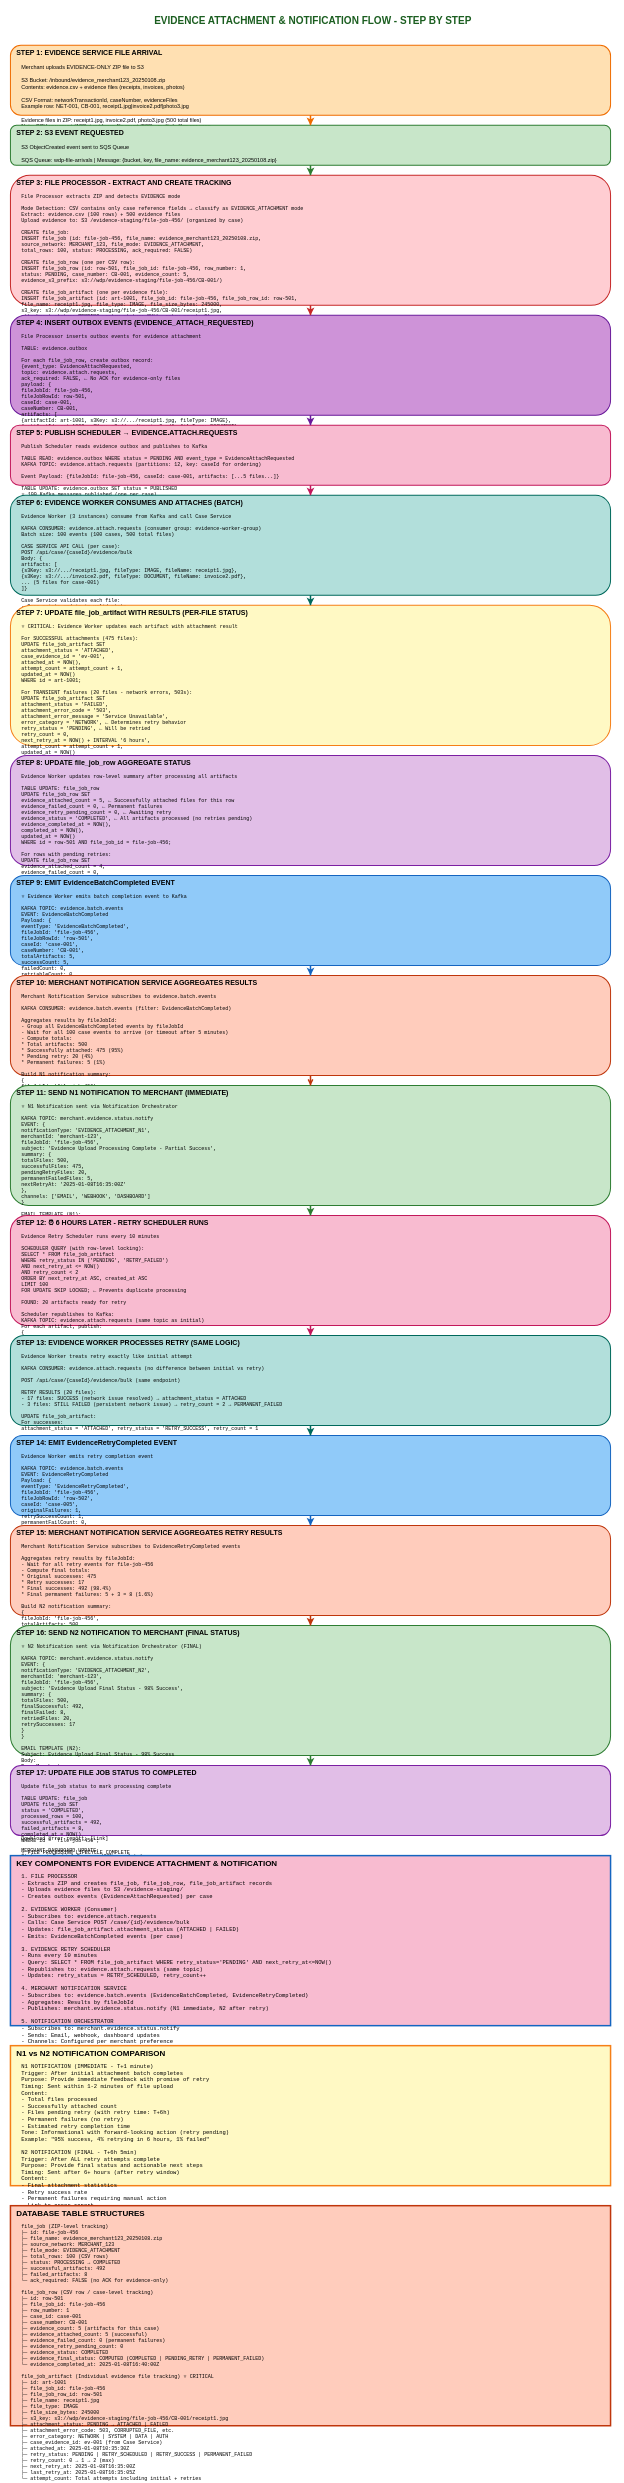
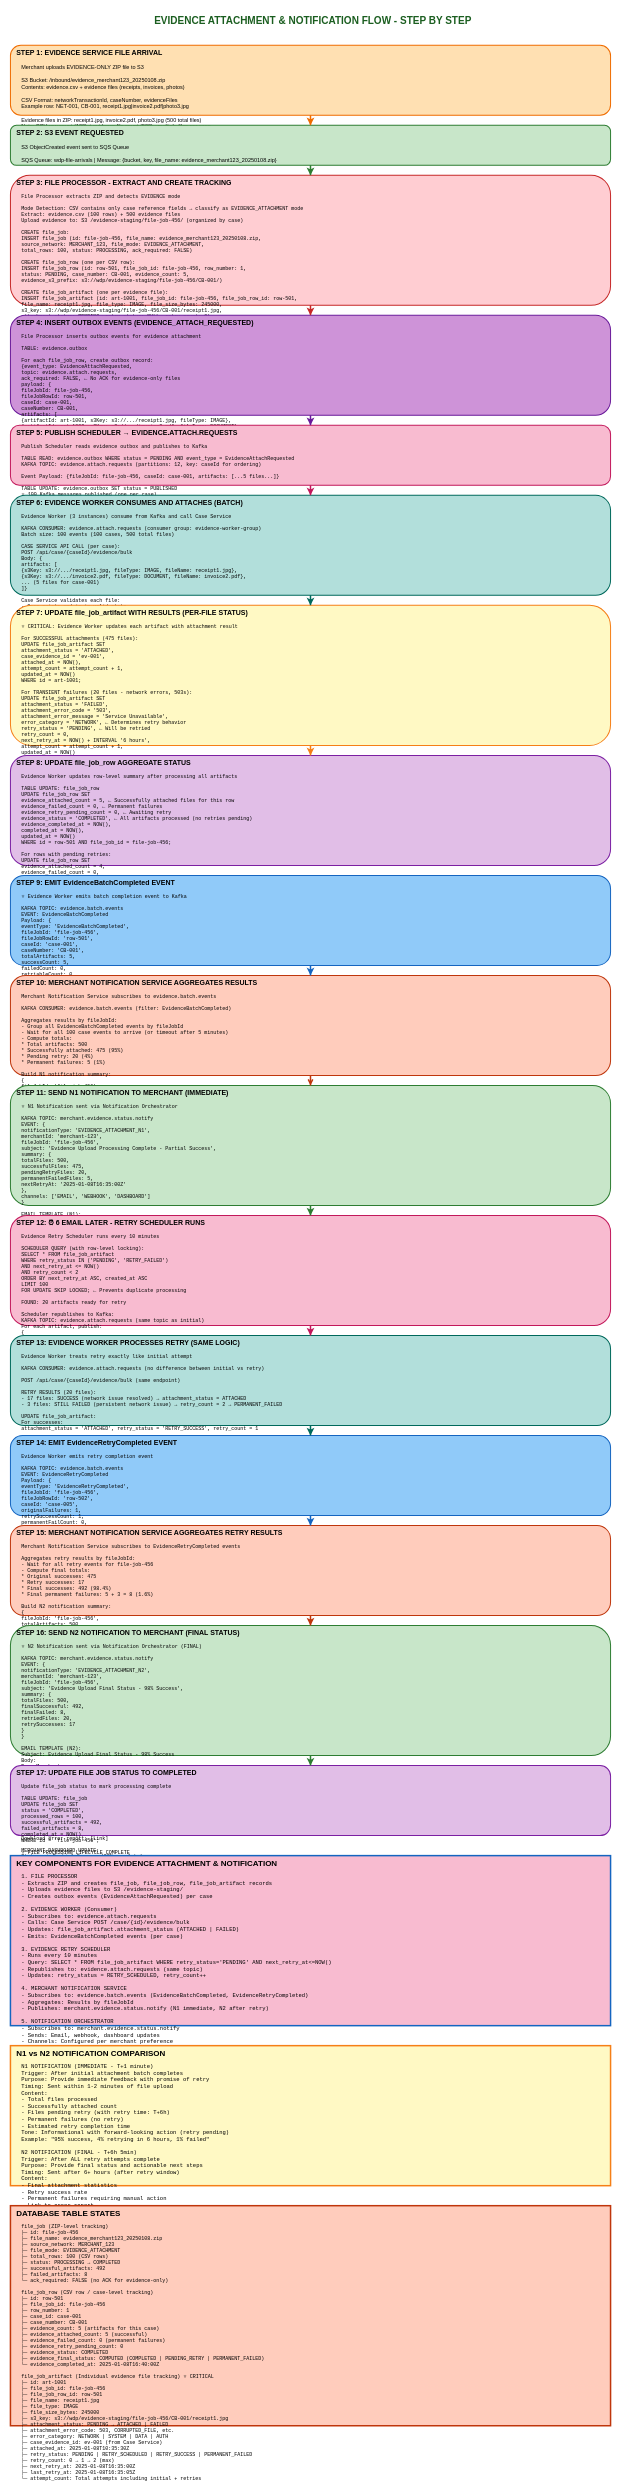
edge "STEP 7: UPDATE file_job_artifact WITH RESULTS (PER-FILE STATUS)" -> "STEP 8: UPDATE file_job_row AGGREGATE STATUS": added
node "STEP 12: ⏰ 6 HOURS LATER - RETRY SCHEDULER RUNS": label "STEP 12: ⏰ 6 HOURS LATER - RETRY SCHEDULER RUNS" -> "STEP 12: ⏰ 6 EMAIL LATER - RETRY SCHEDULER RUNS"
node "DATABASE TABLE STRUCTURES": label "DATABASE TABLE STRUCTURES" -> "DATABASE TABLE STATES"
